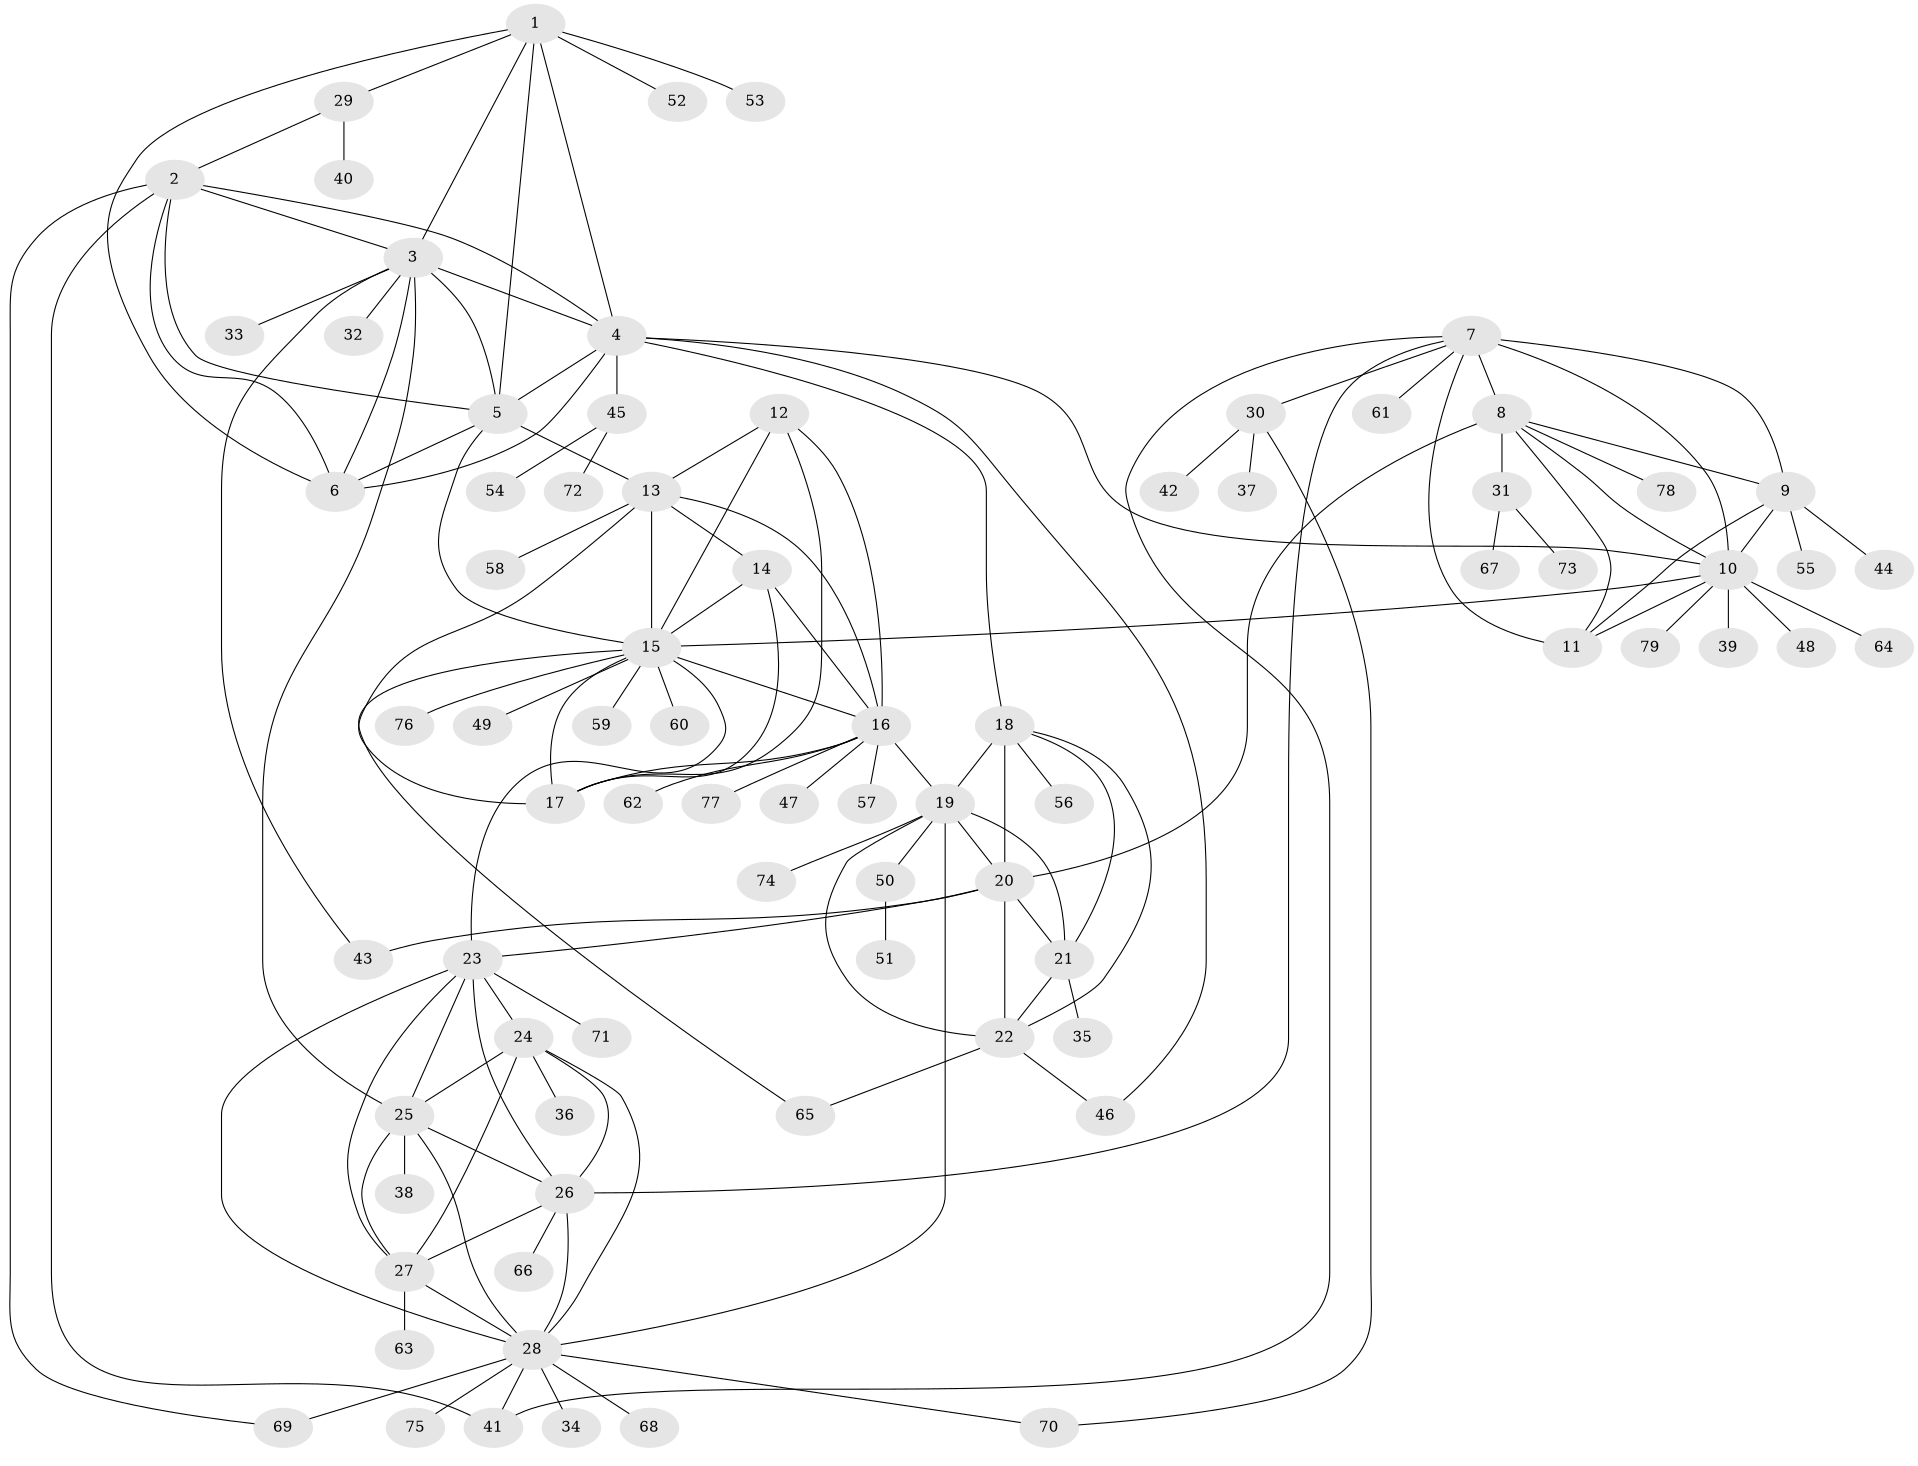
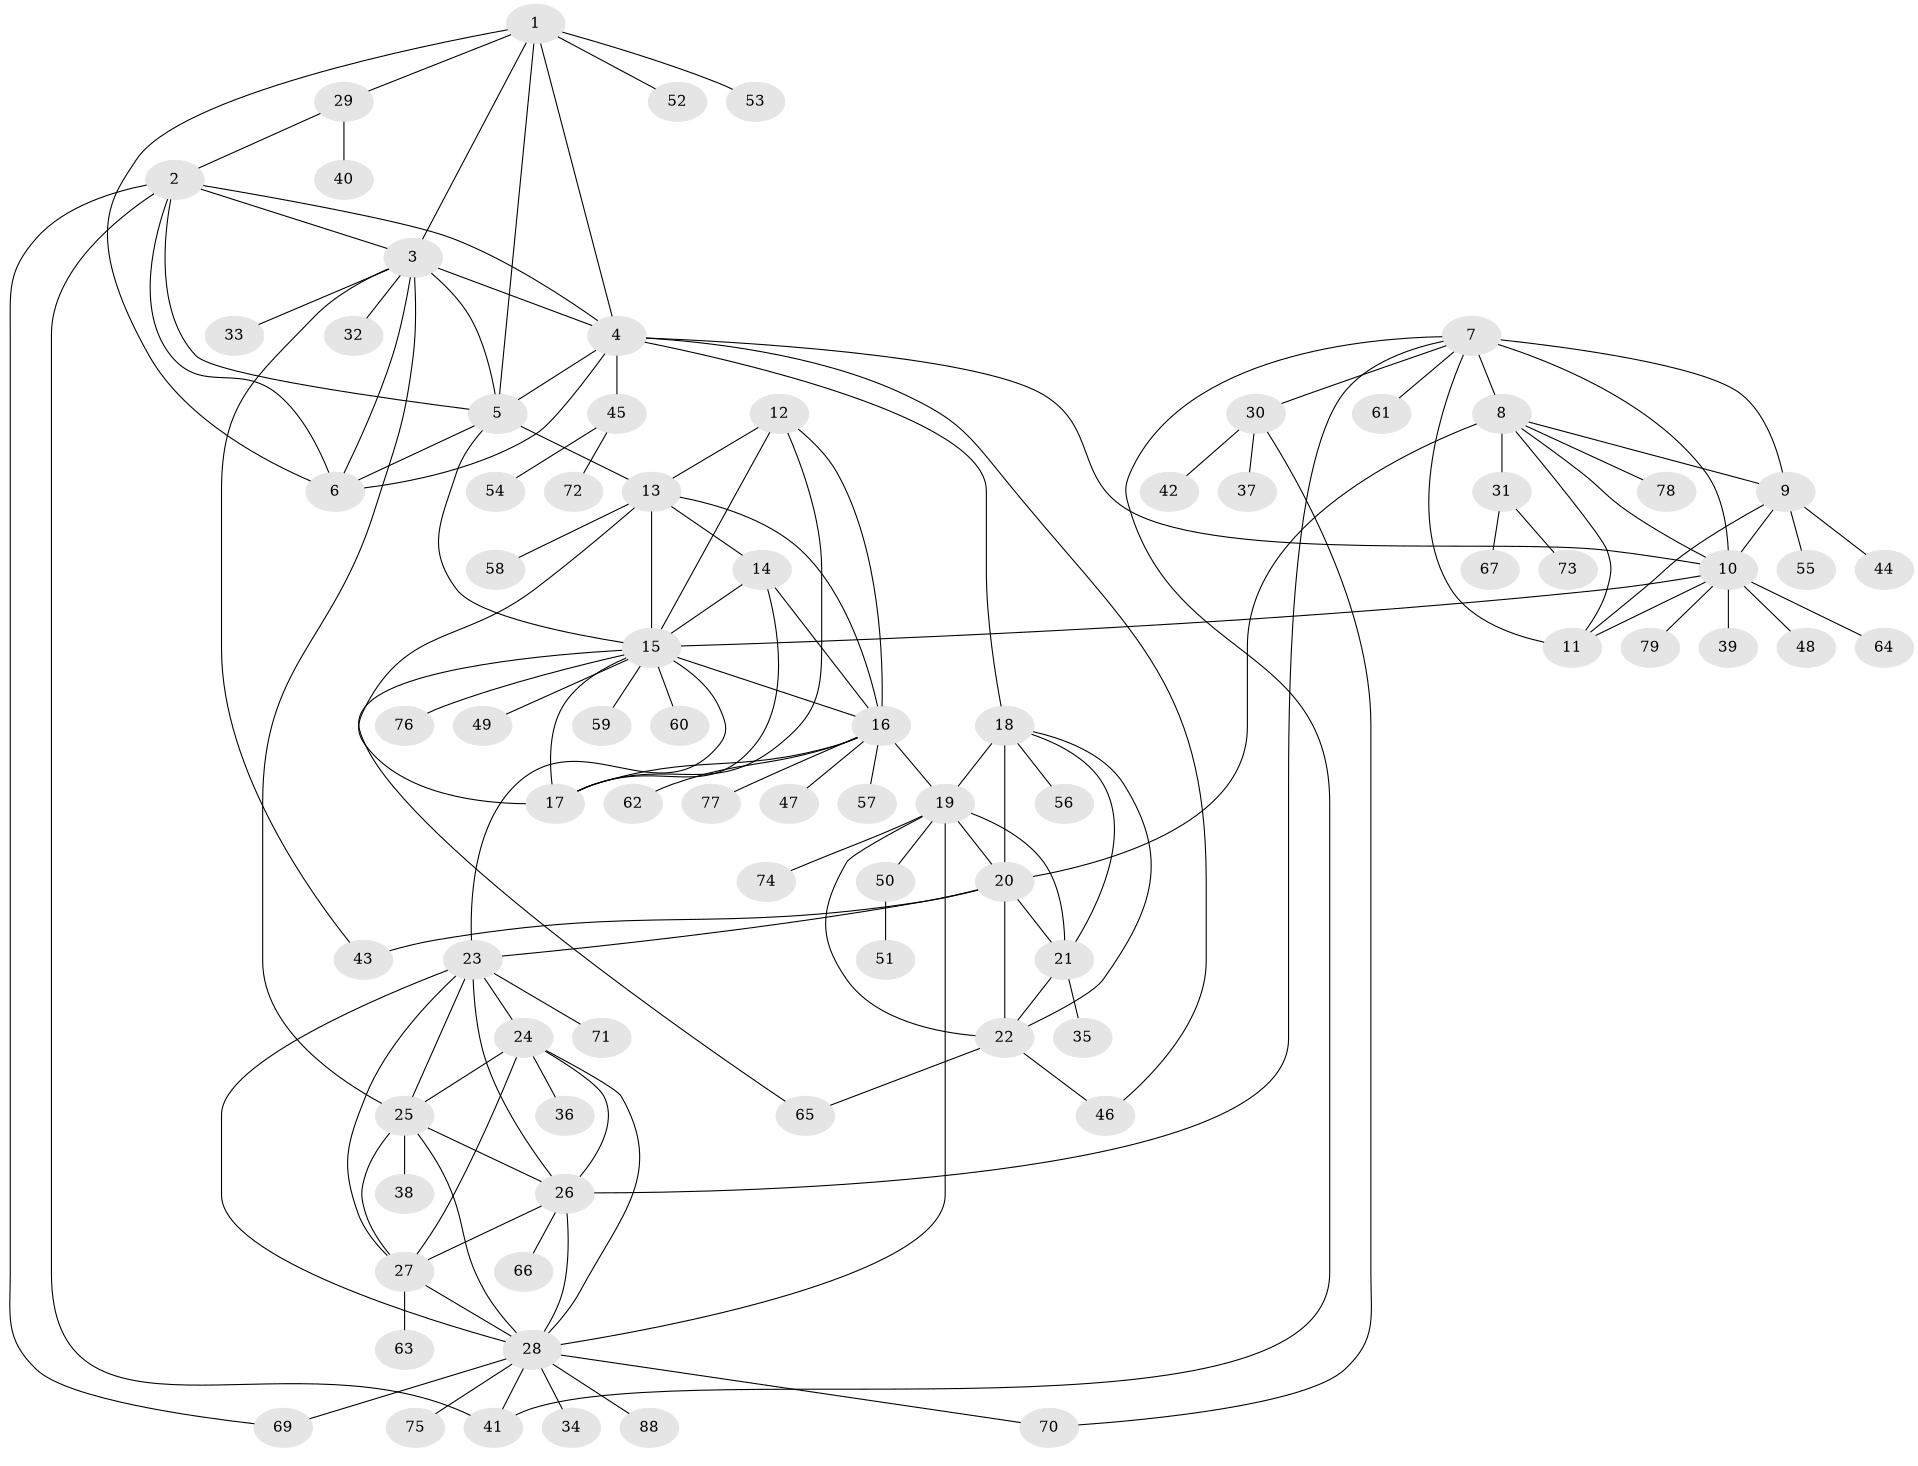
node "68": label "68" -> "88"
